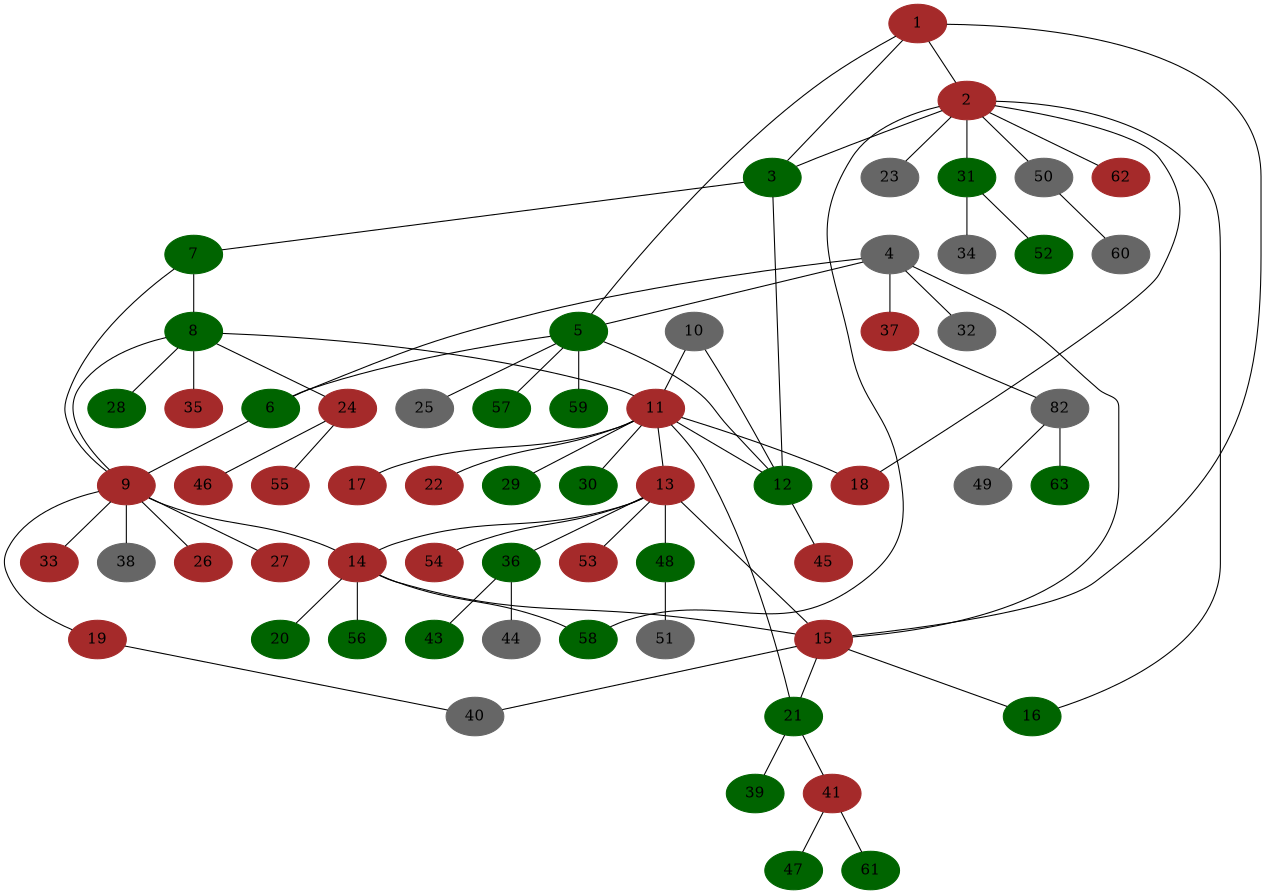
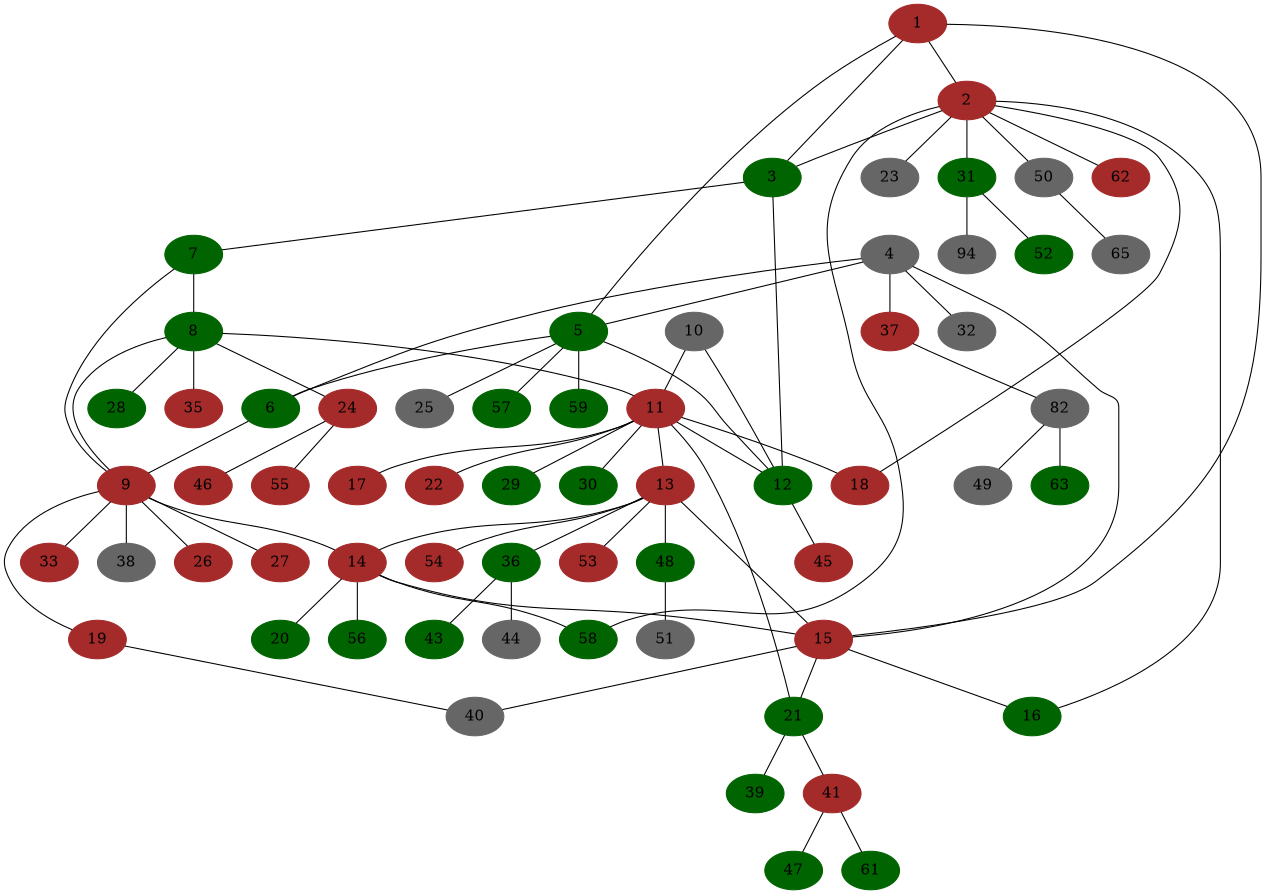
node "34": label "34" -> "94"
node "60": label "60" -> "65"
